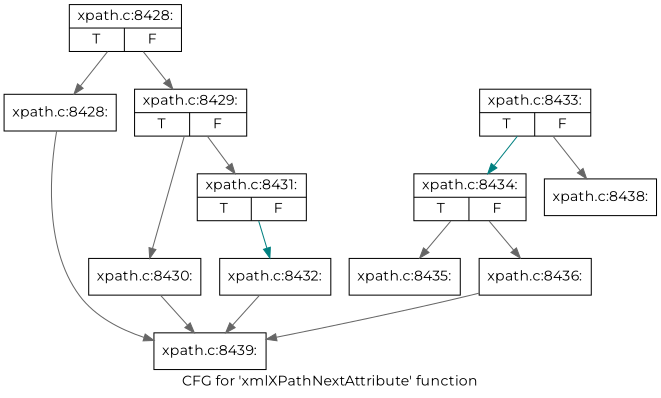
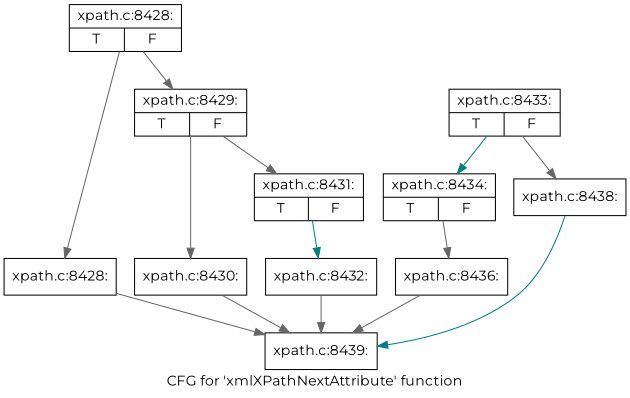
node "xpath.c:8435:": removed
edge "xpath.c:8438:" -> "xpath.c:8439:": added
